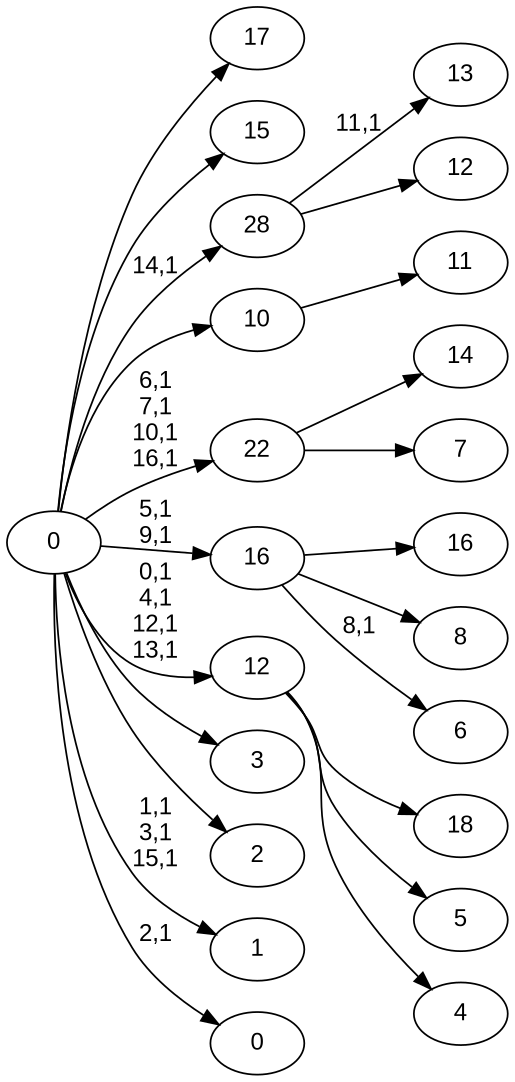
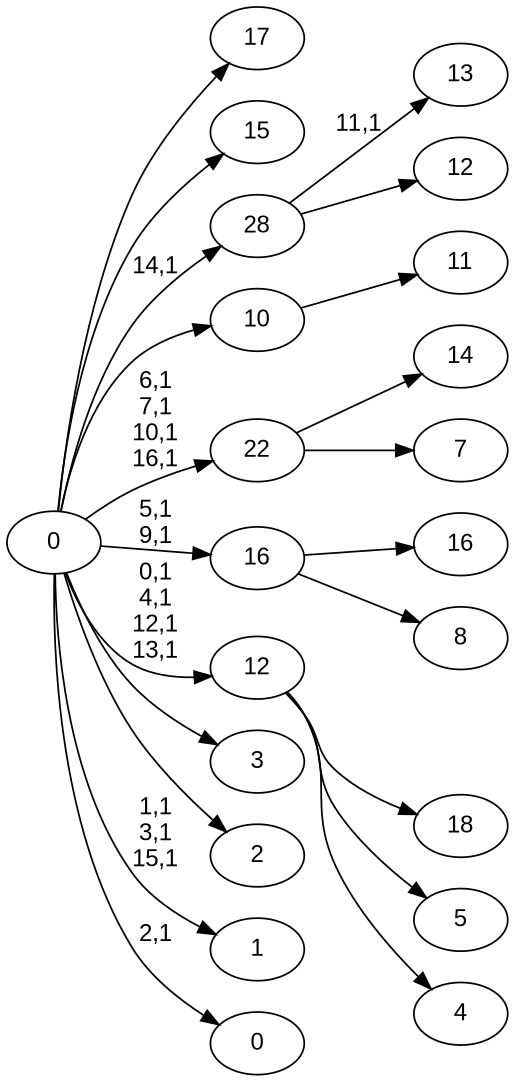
node "6": removed
